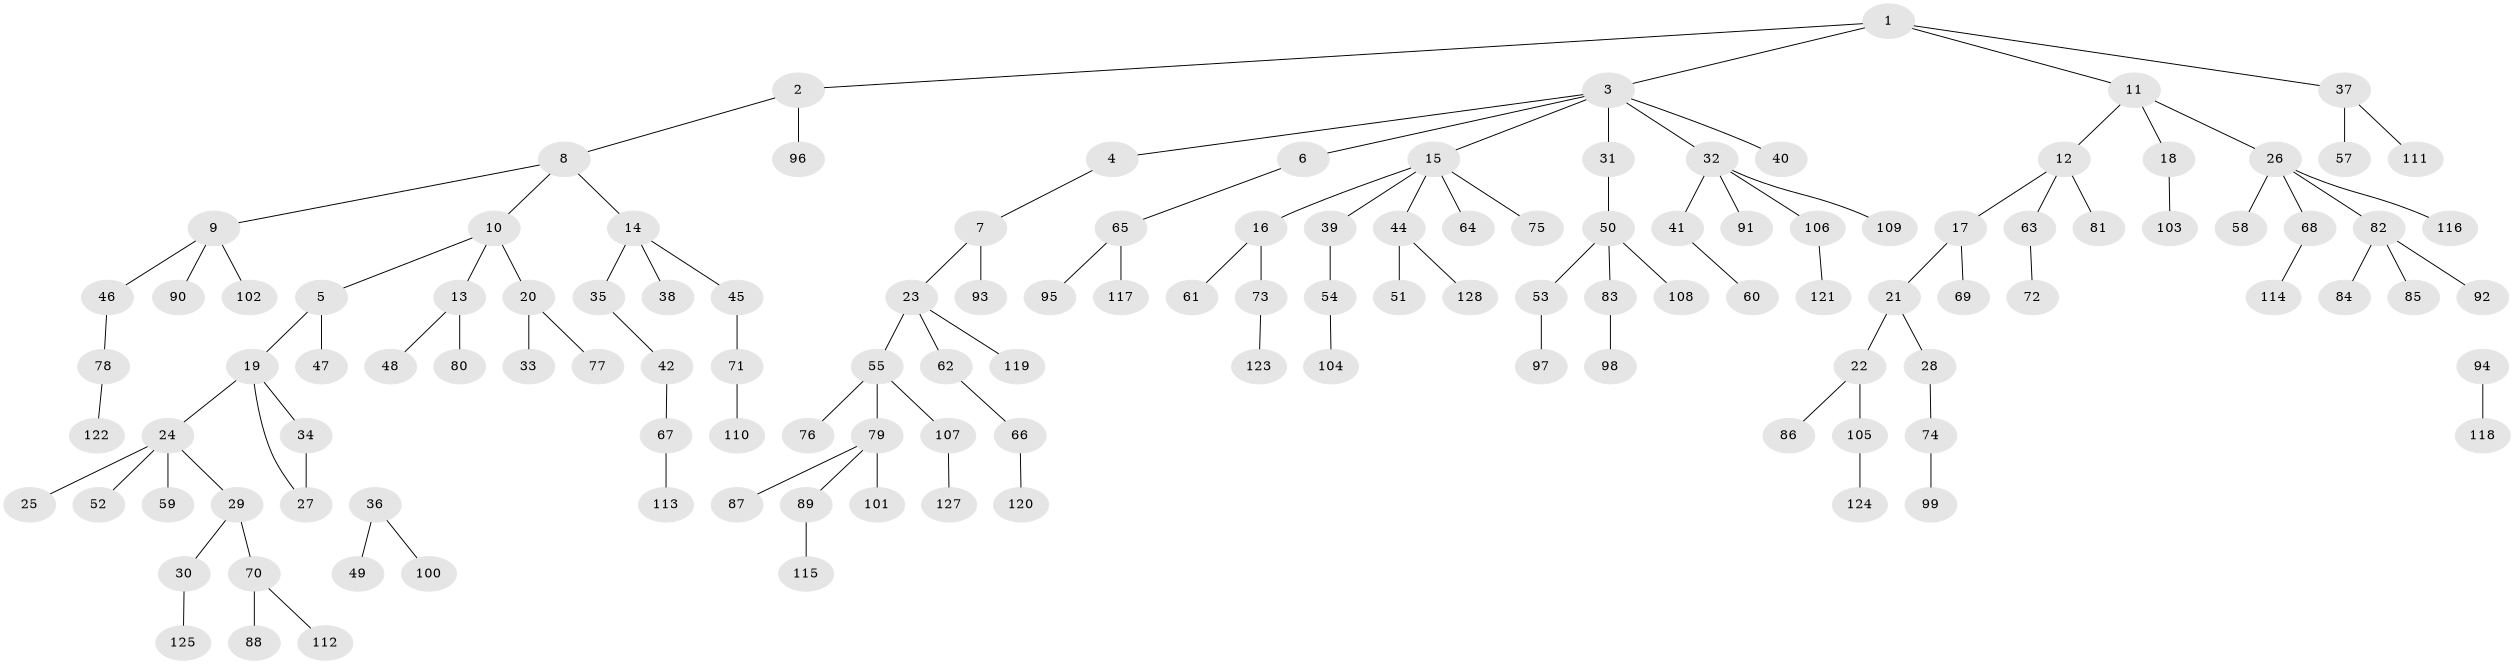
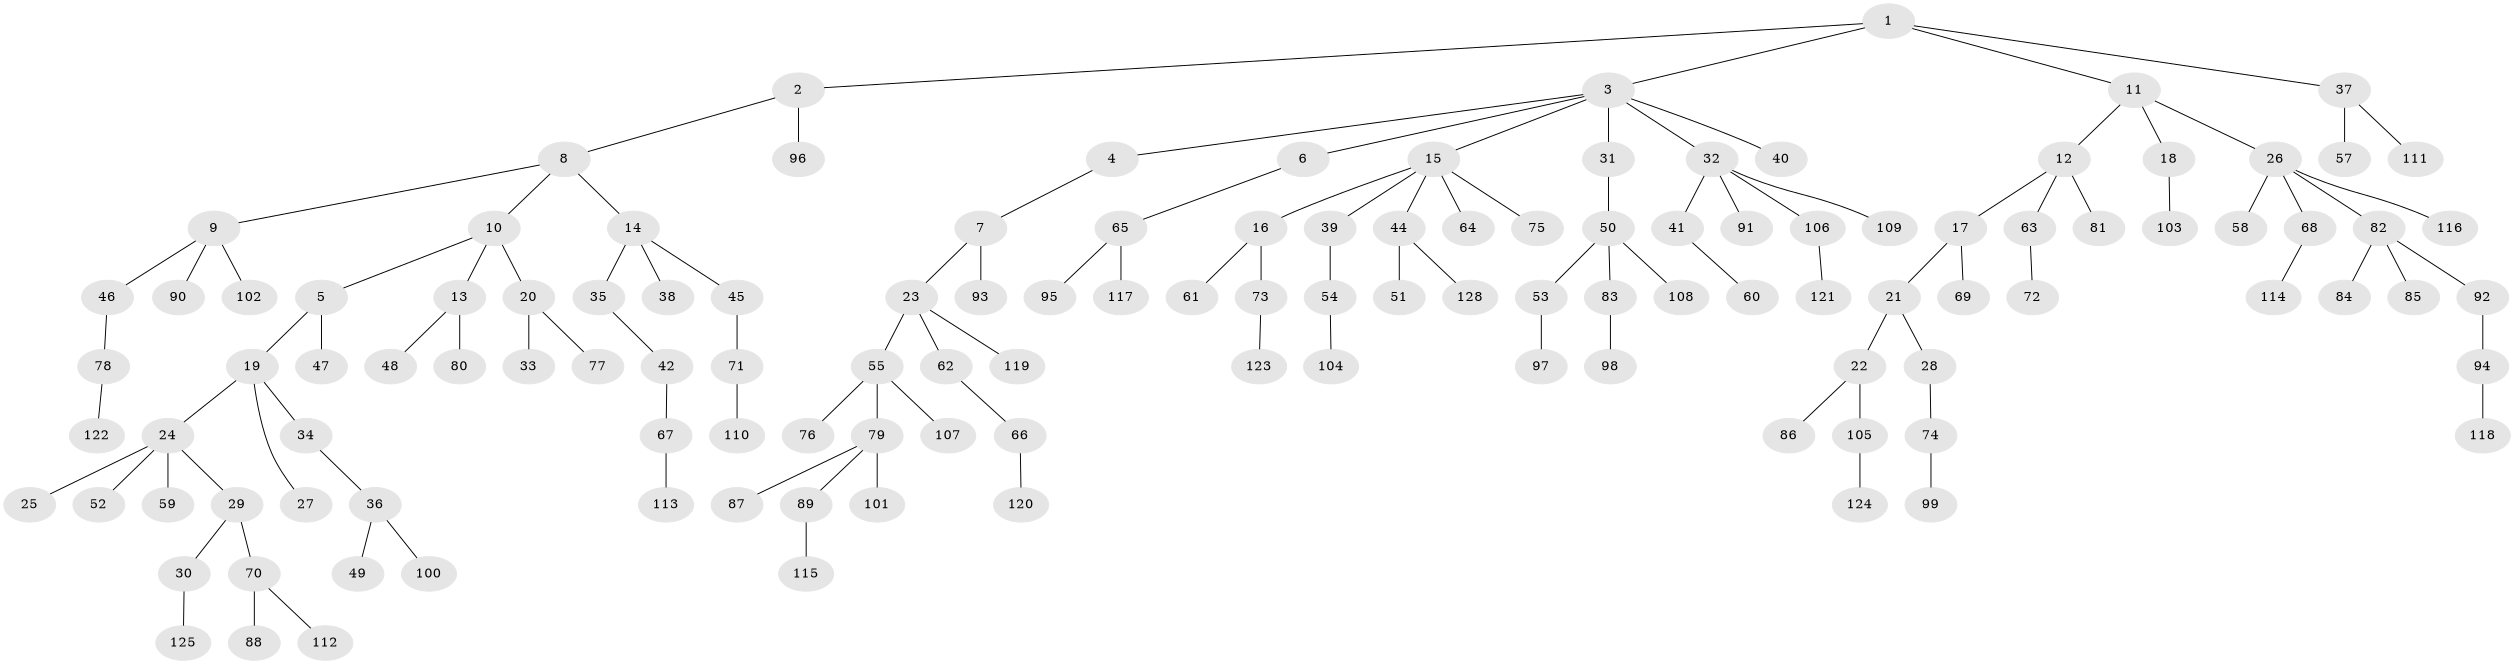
edge "92" -- "94": added
edge "34" -- "27": now "34" -- "36"
node "127": removed
